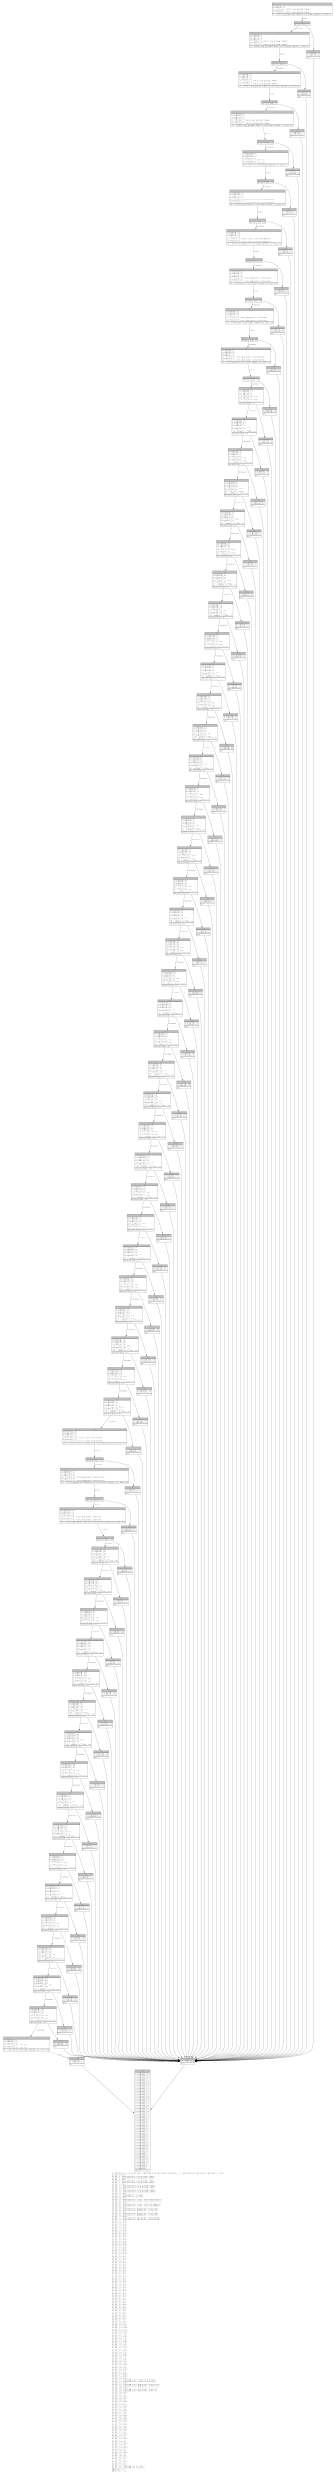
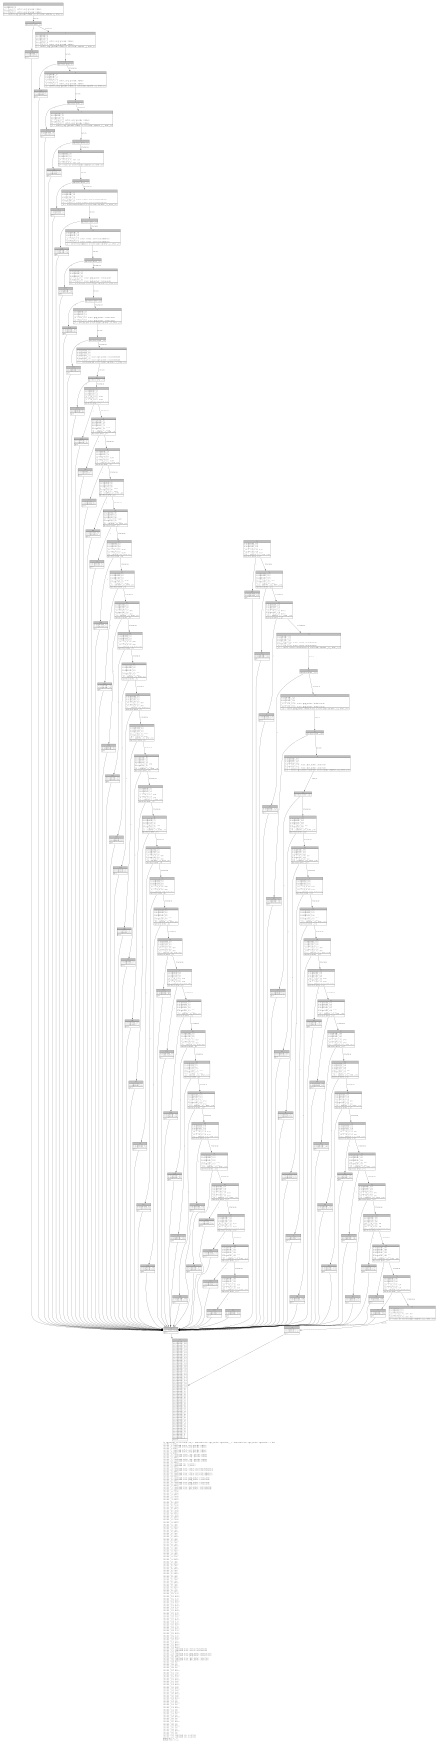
node "50": removed
